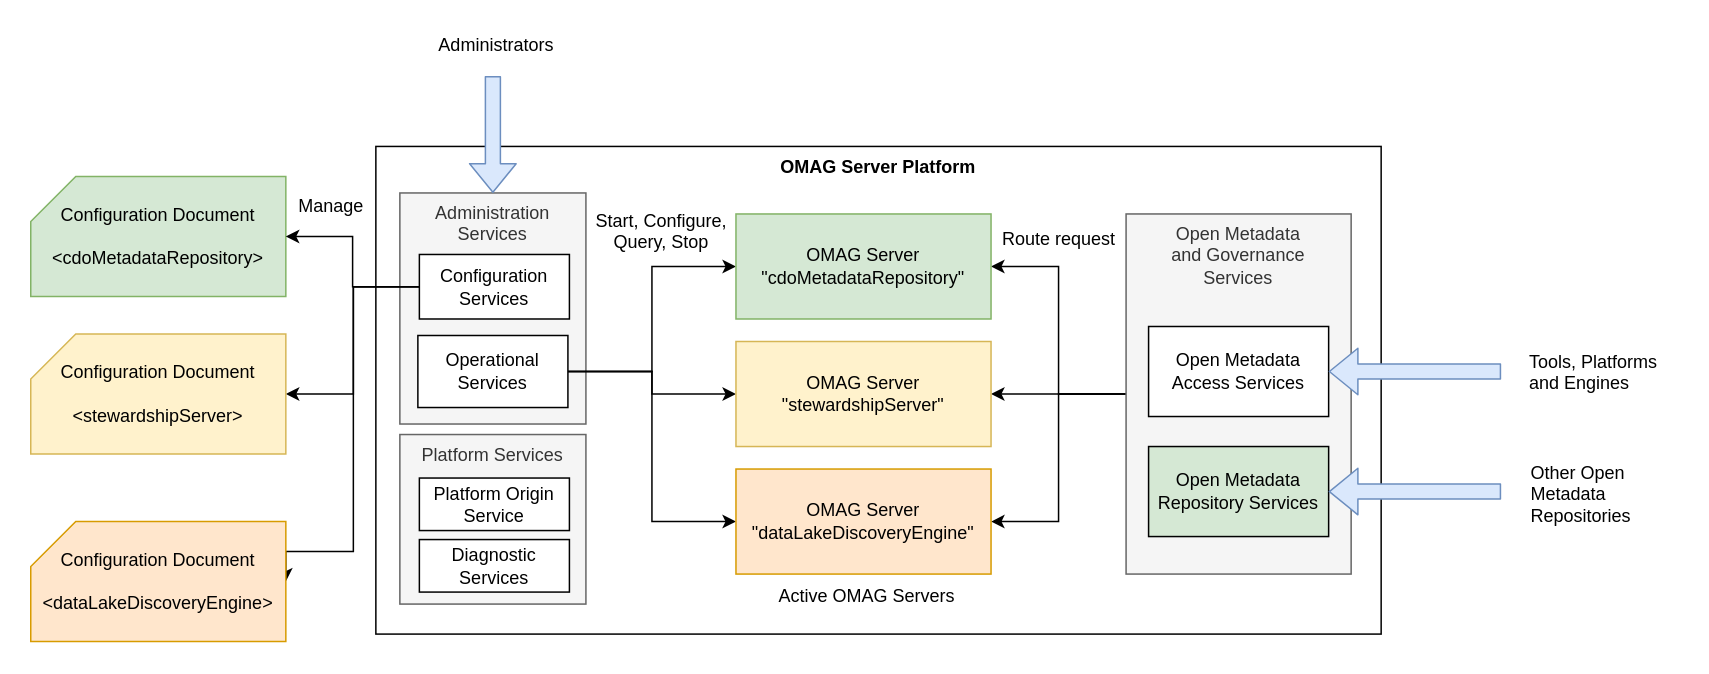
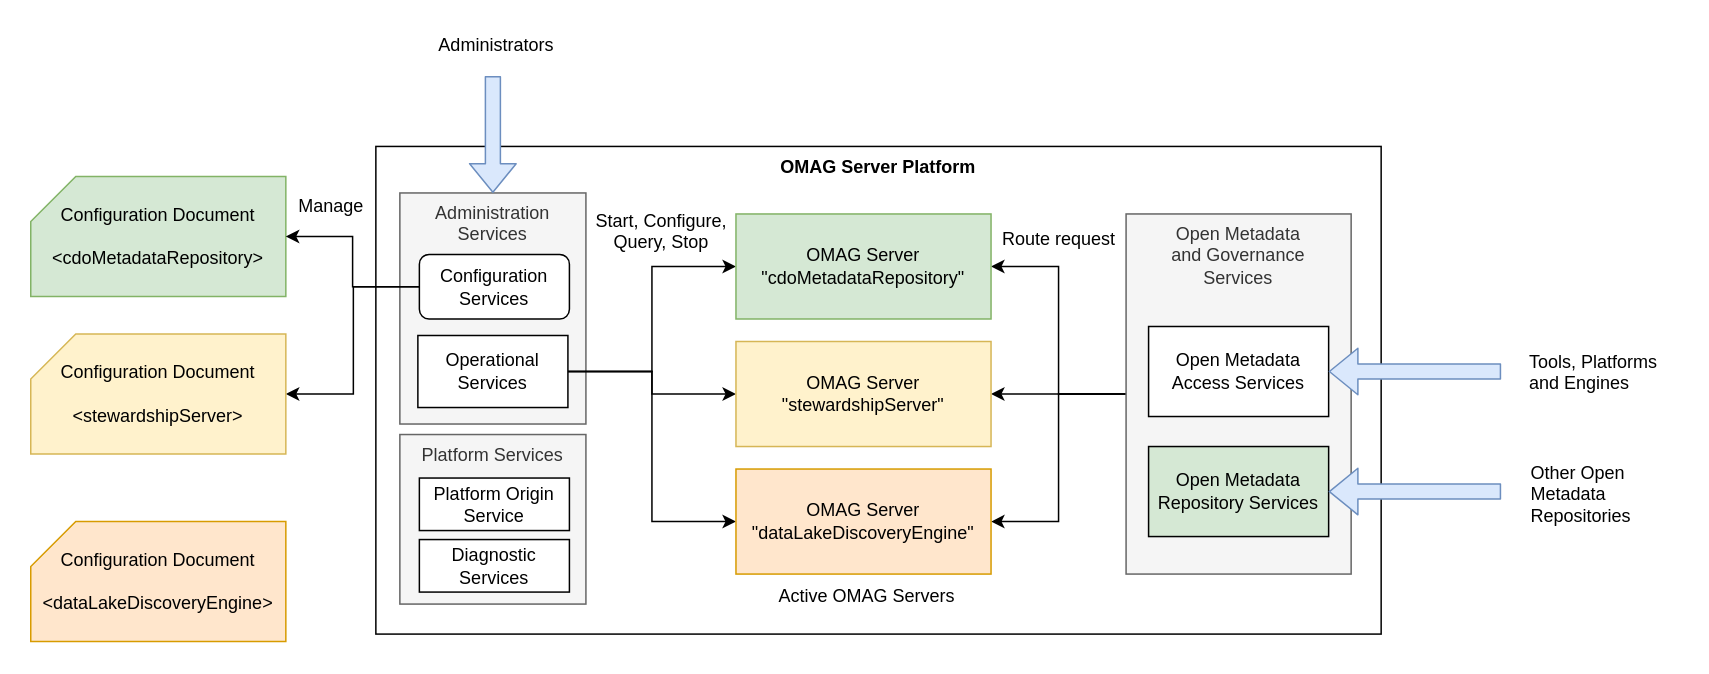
node "Configuration Services": shape rectangle -> rounded rectangle
edge "Configuration Services" -> "Configuration Document <dataLakeDiscoveryEngine>": removed
